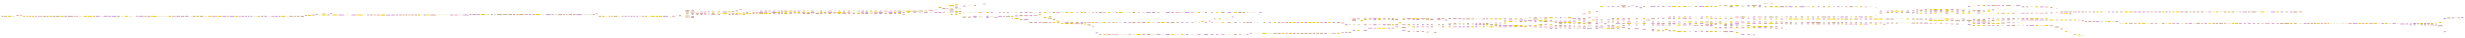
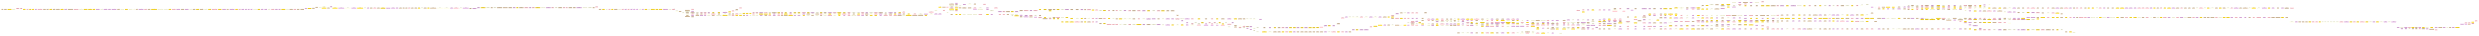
node "0x004013e4 cmpl $0x4055d0<UINT32>, %ebx": removed
